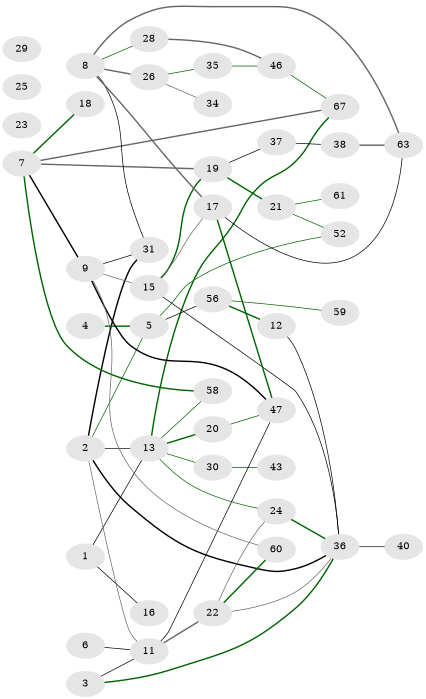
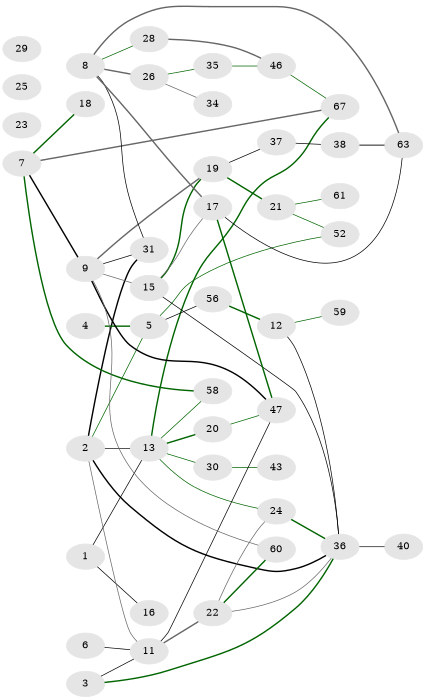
edge "7" -- "19": now "9" -- "19"
edge "56" -- "59": now "12" -- "59"
